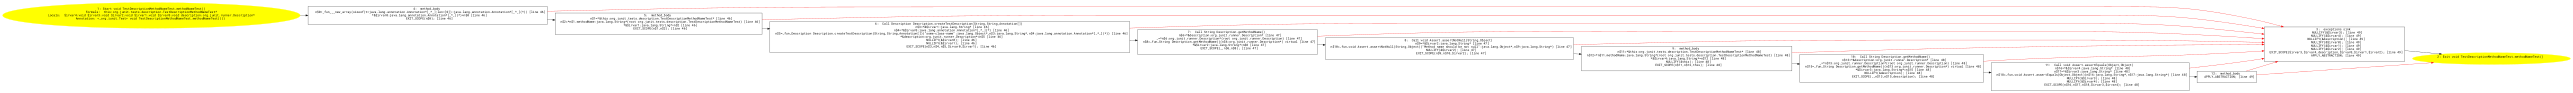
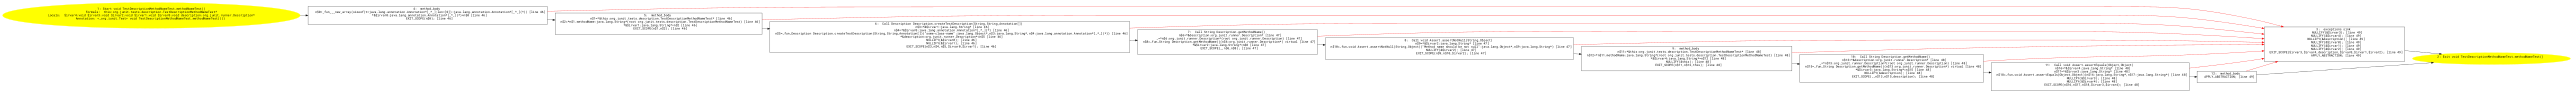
edge "12:  method_body APPLY_ABSTRACTION; [line 49]" -> "2: Exit void TestDescriptionMethodNameTest.methodNameTest()": color red -> black
